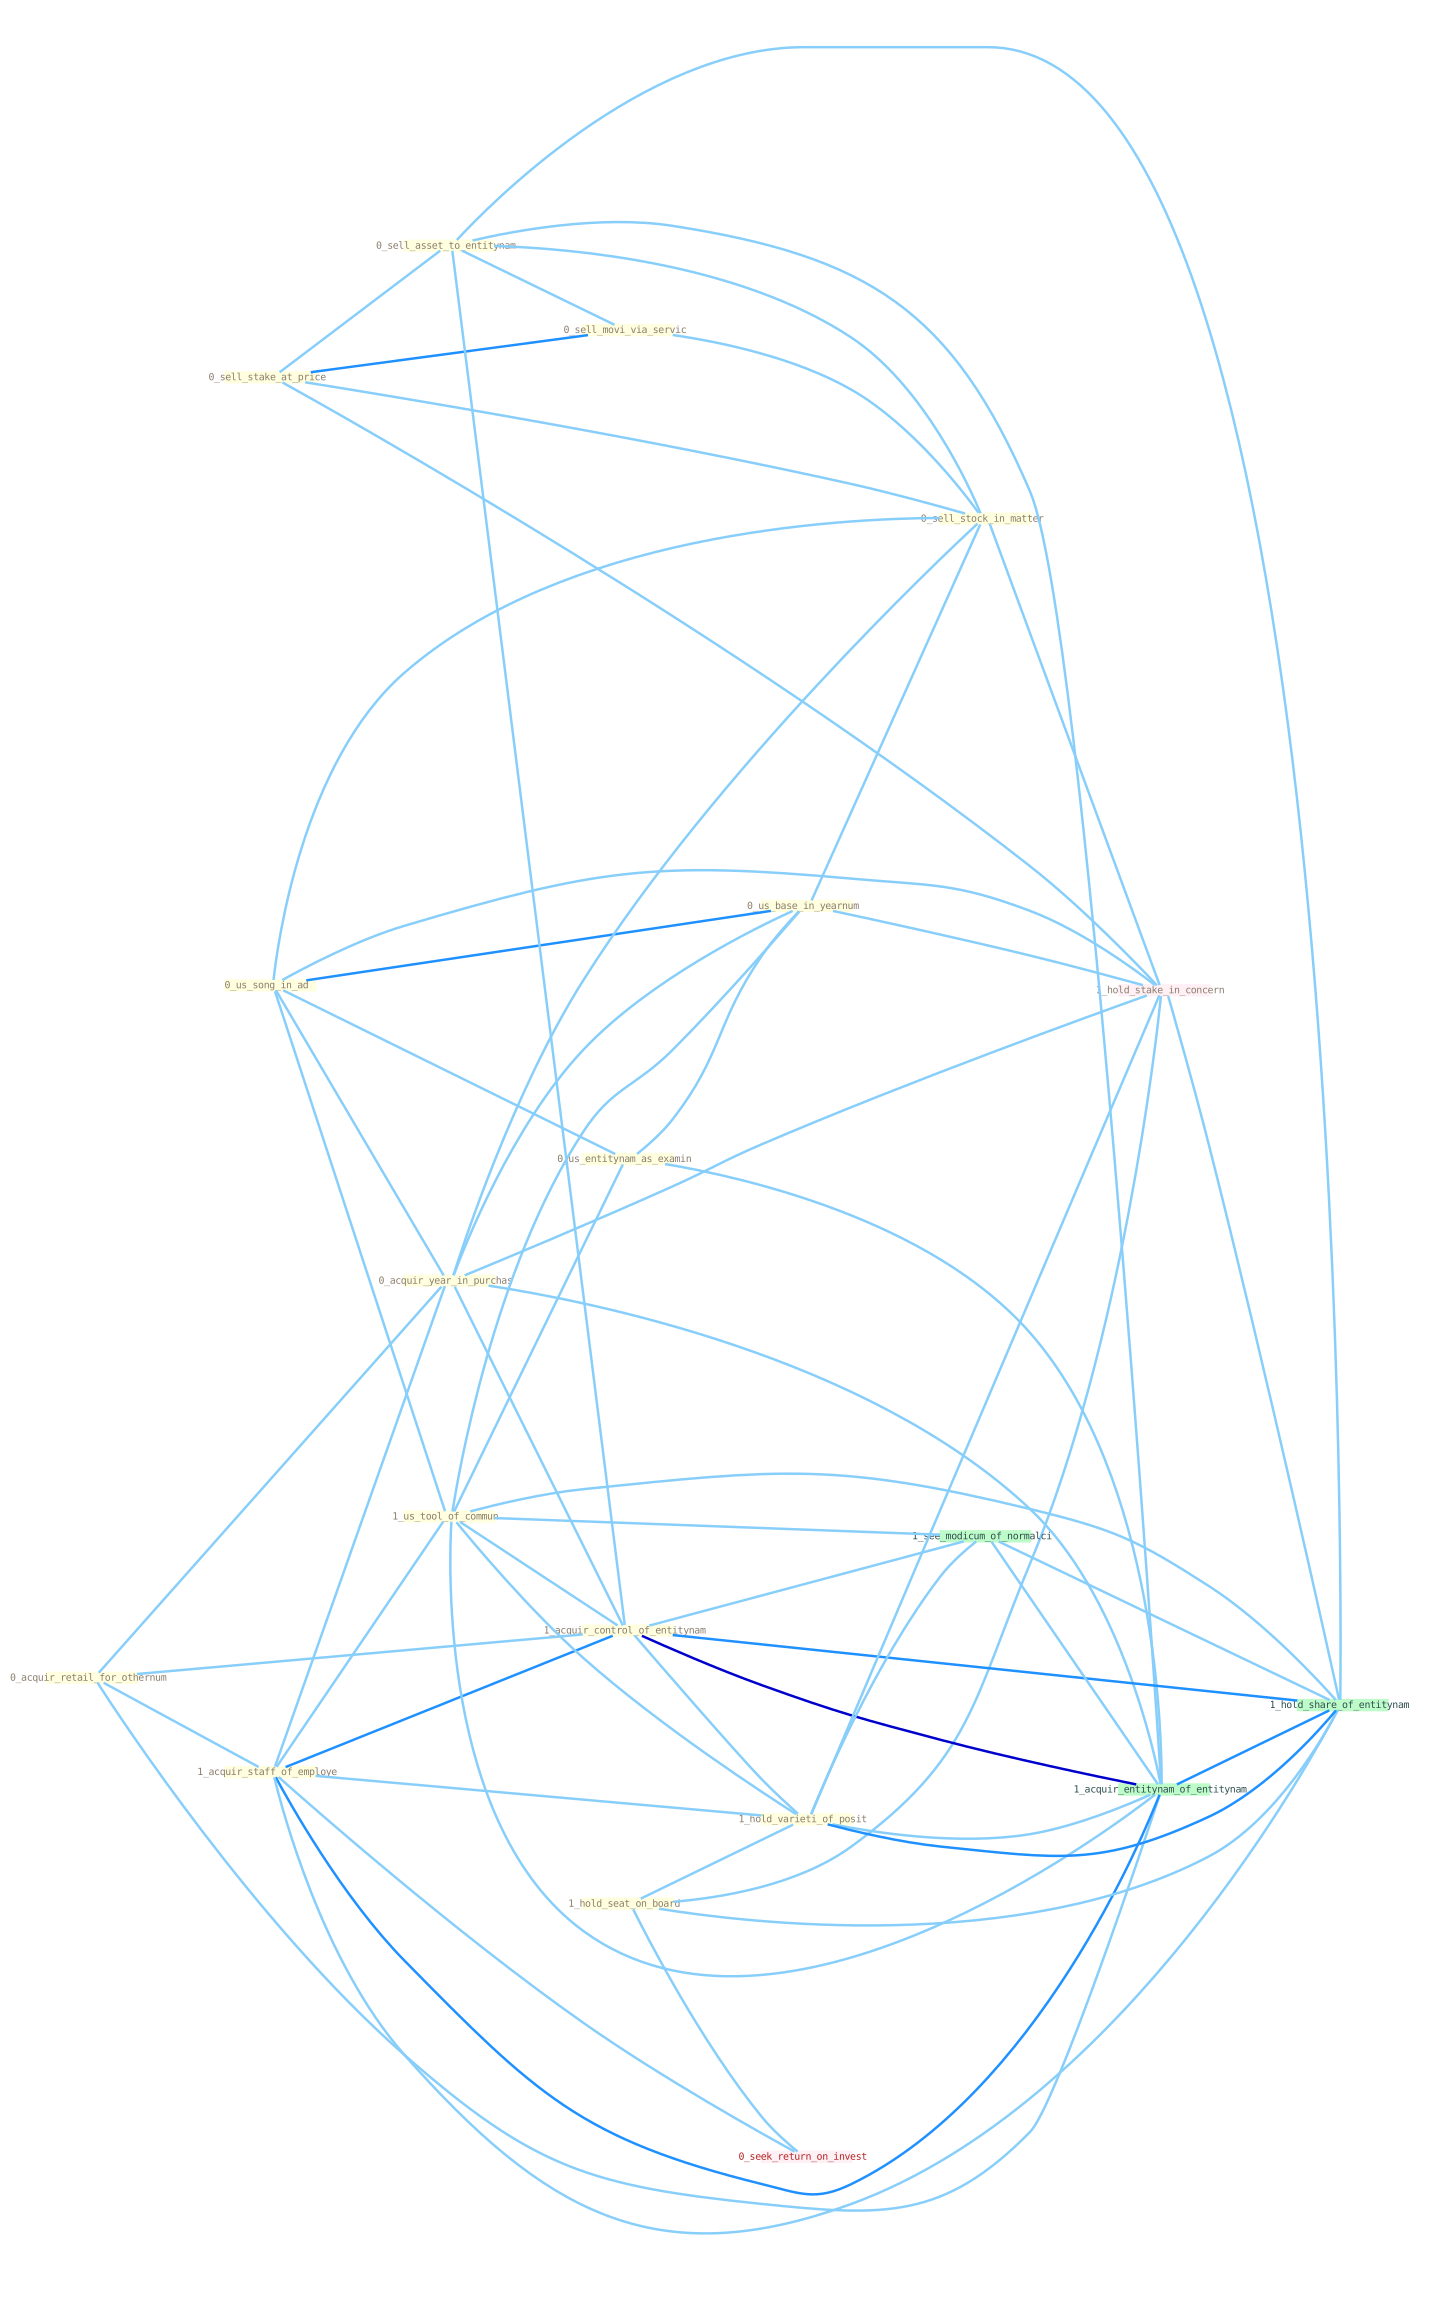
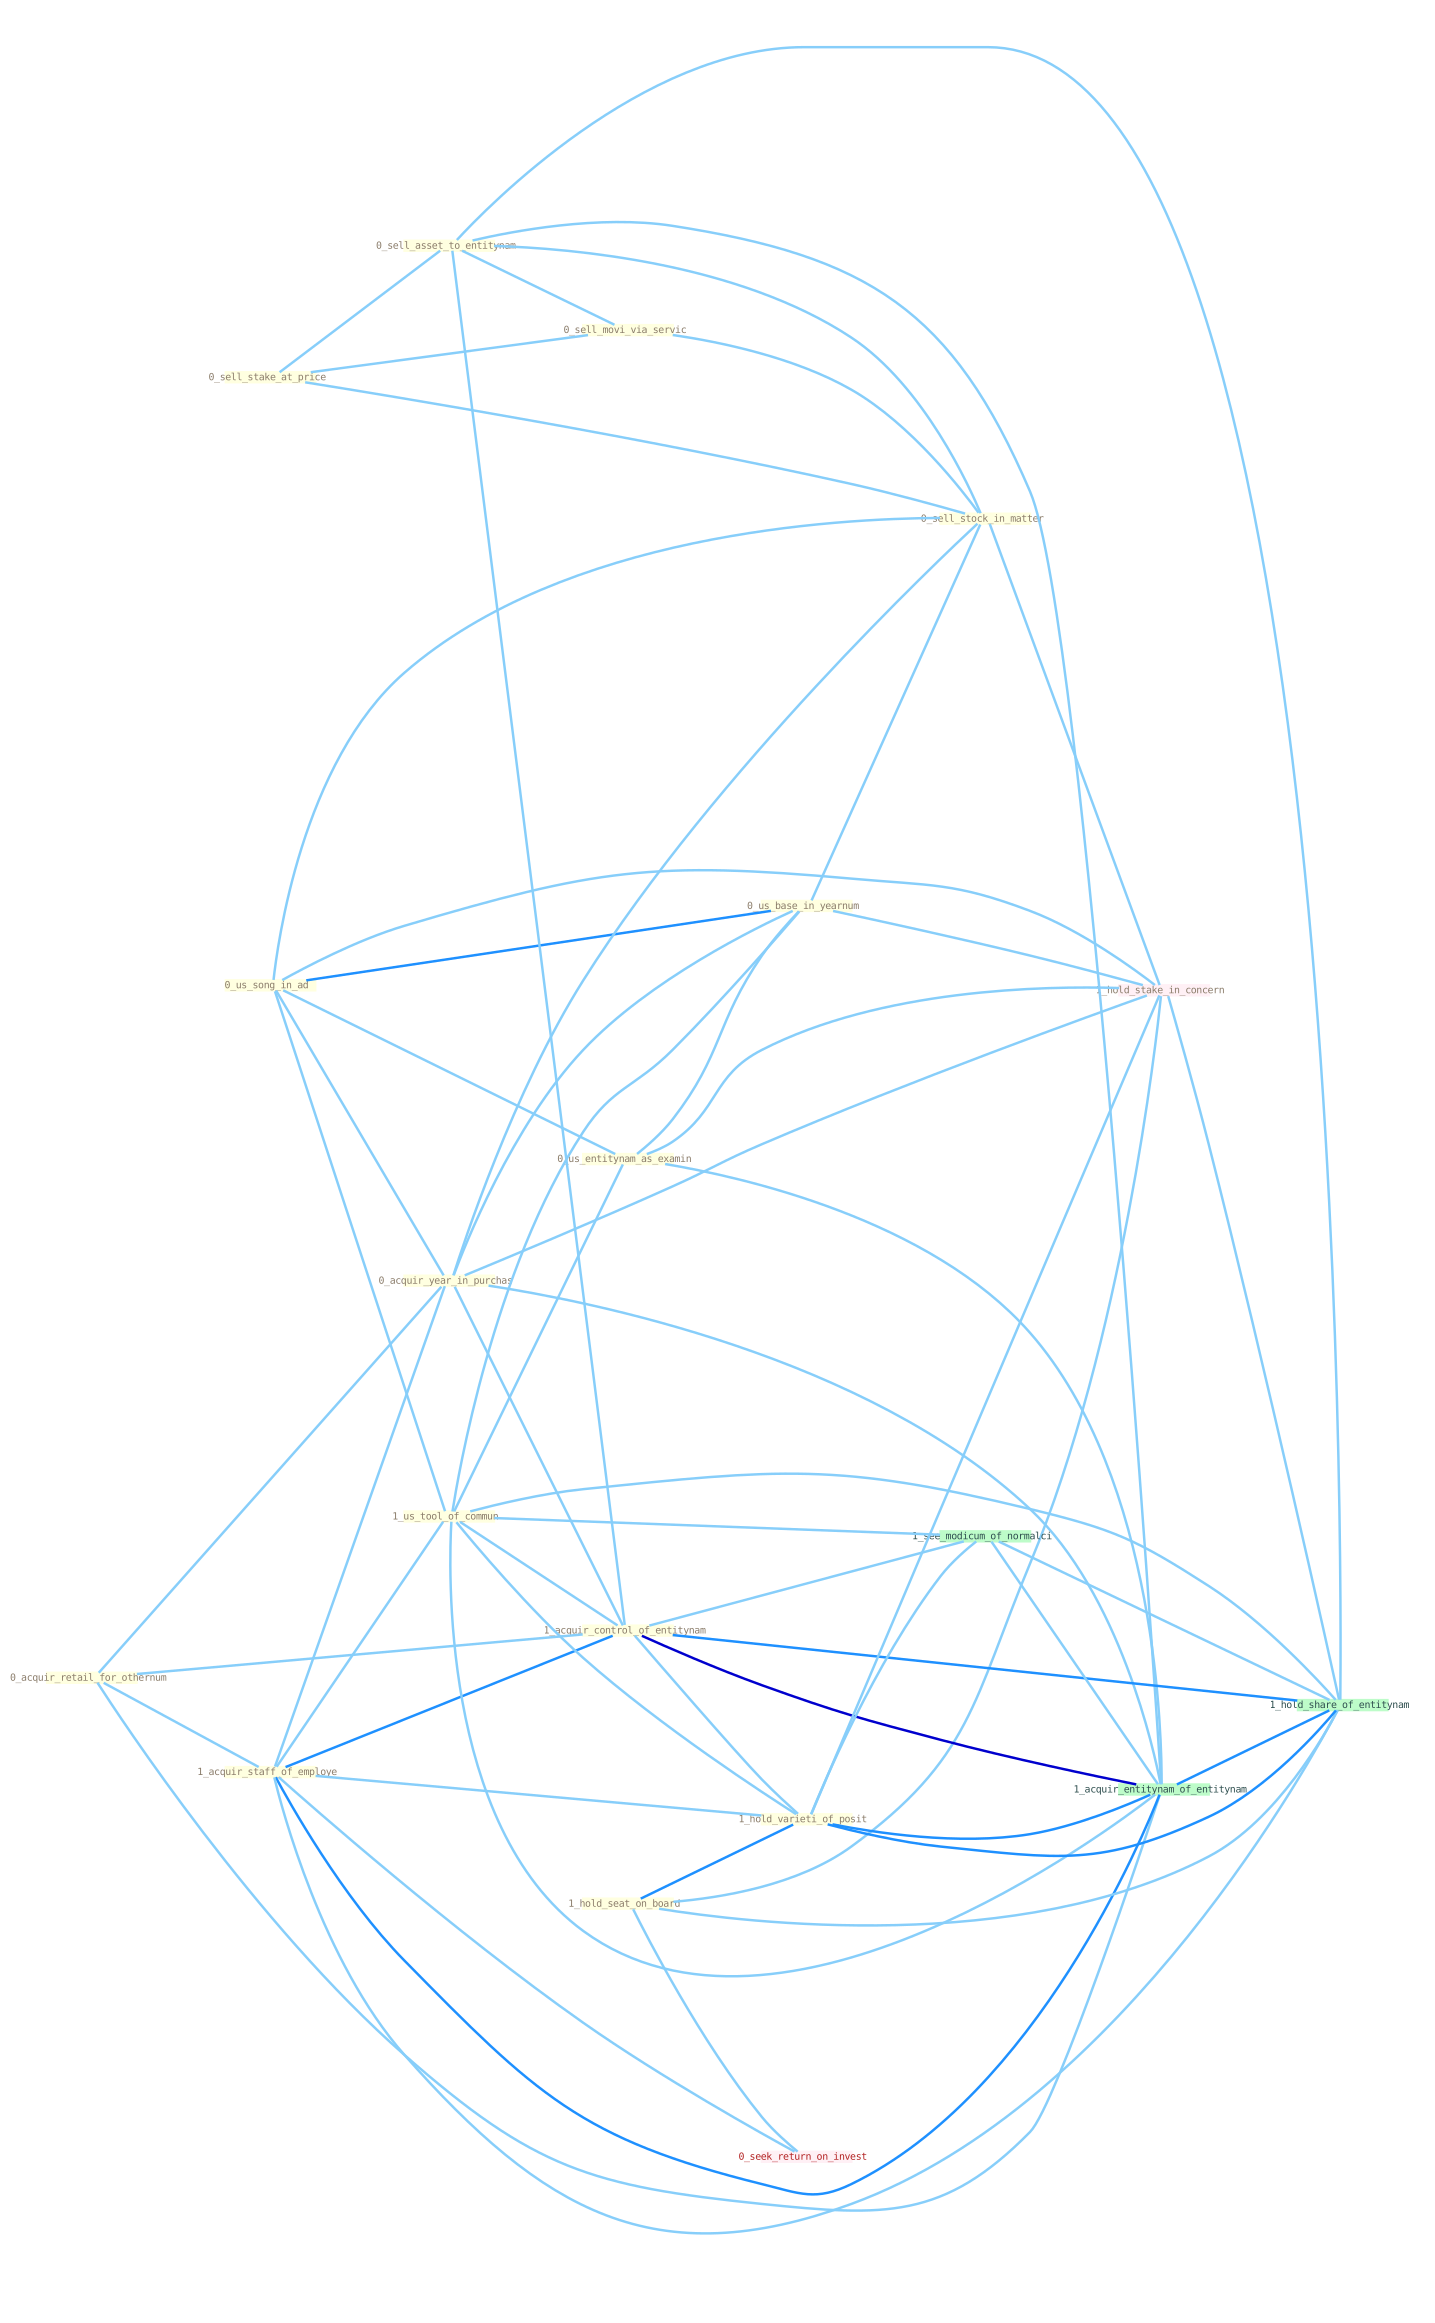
edge "0_sell_movi_via_servic" -- "0_sell_stake_at_price": color #1e90ff -> #87cefa
edge "0_sell_stake_at_price" -- "1_hold_stake_in_concern": now "0_us_entitynam_as_examin" -- "1_hold_stake_in_concern"
edge "1_acquir_entitynam_of_entitynam" -- "1_hold_varieti_of_posit": color #87cefa -> #1e90ff
edge "1_hold_varieti_of_posit" -- "1_hold_seat_on_board": color #87cefa -> #1e90ff
